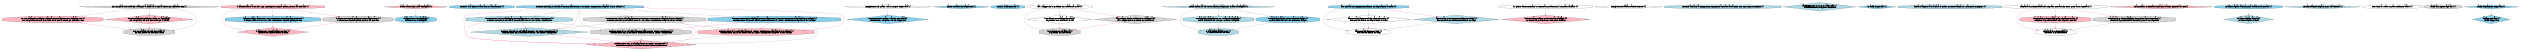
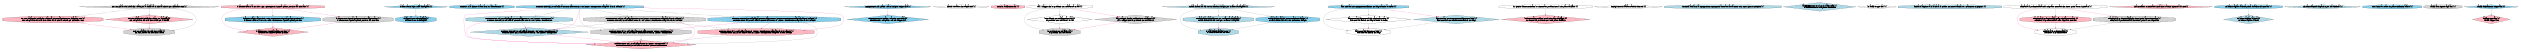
node "La fattura non è per nulla dettagliata [1]": fillcolor lightpink -> skyblue
node "TELEFONIAX, mi spiace.. ma sei sempre troppo cara [1]": fillcolor white -> skyblue
node "canoni tutt'altro che trasparenti [1]": fillcolor skyblue -> white
node "come le tariffe siete cari [1]": fillcolor skyblue -> lightpink
node "le tariffe troppo cari [1]": fillcolor skyblue -> white
node "non riesco a trovare un piano telefonico adatto [1]": fillcolor white -> skyblue
node "tariffe troppo alte [1] tariffe troppo alte": fillcolor skyblue -> lightpink
